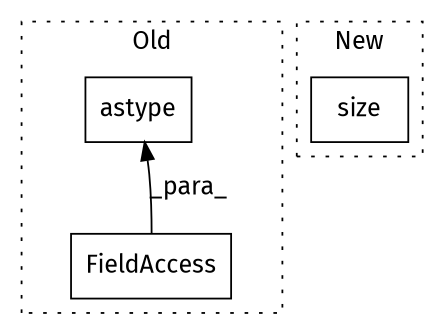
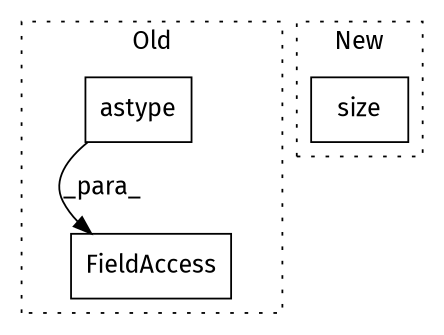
edge "FieldAccess" -> "astype": reversed
